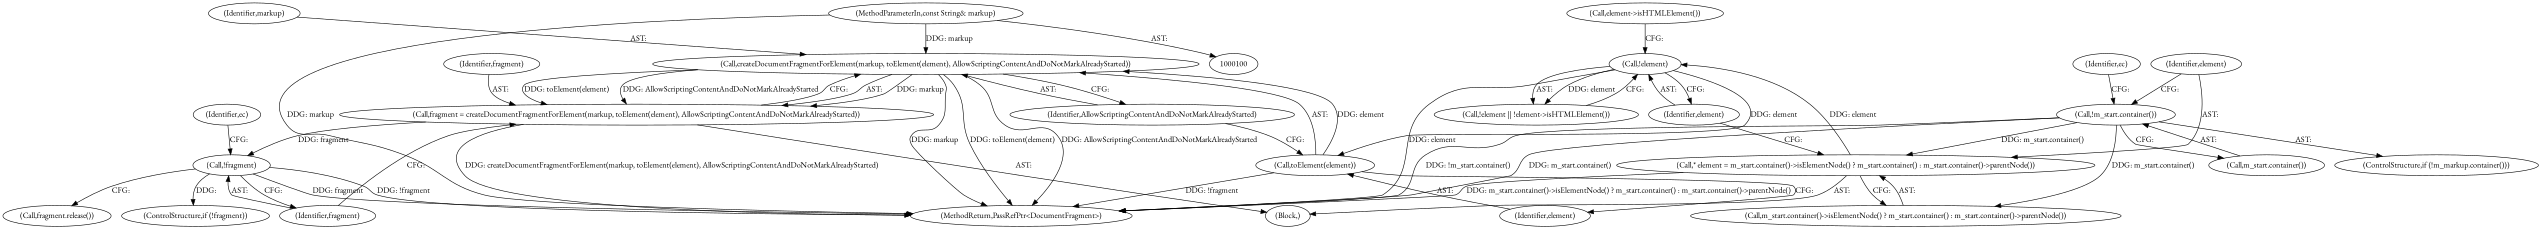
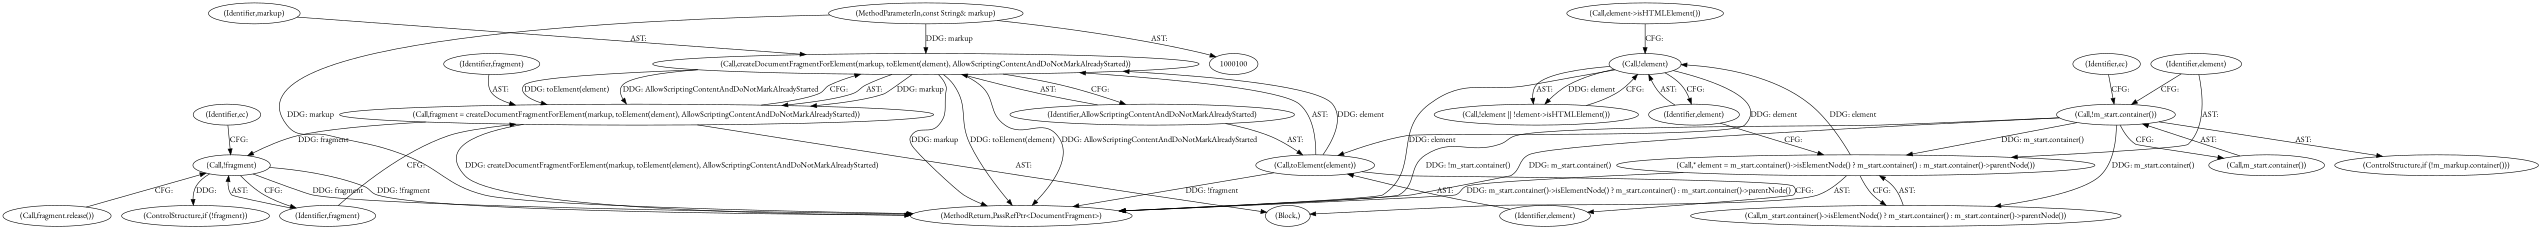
edge "(Identifier,AllowScriptingContentAndDoNotMarkAlreadyStarted)" -> "(Call,toElement(element))": label "CFG: " -> "AST: "
edge "(Call,!fragment)" -> "(Call,fragment.release())": reversed
